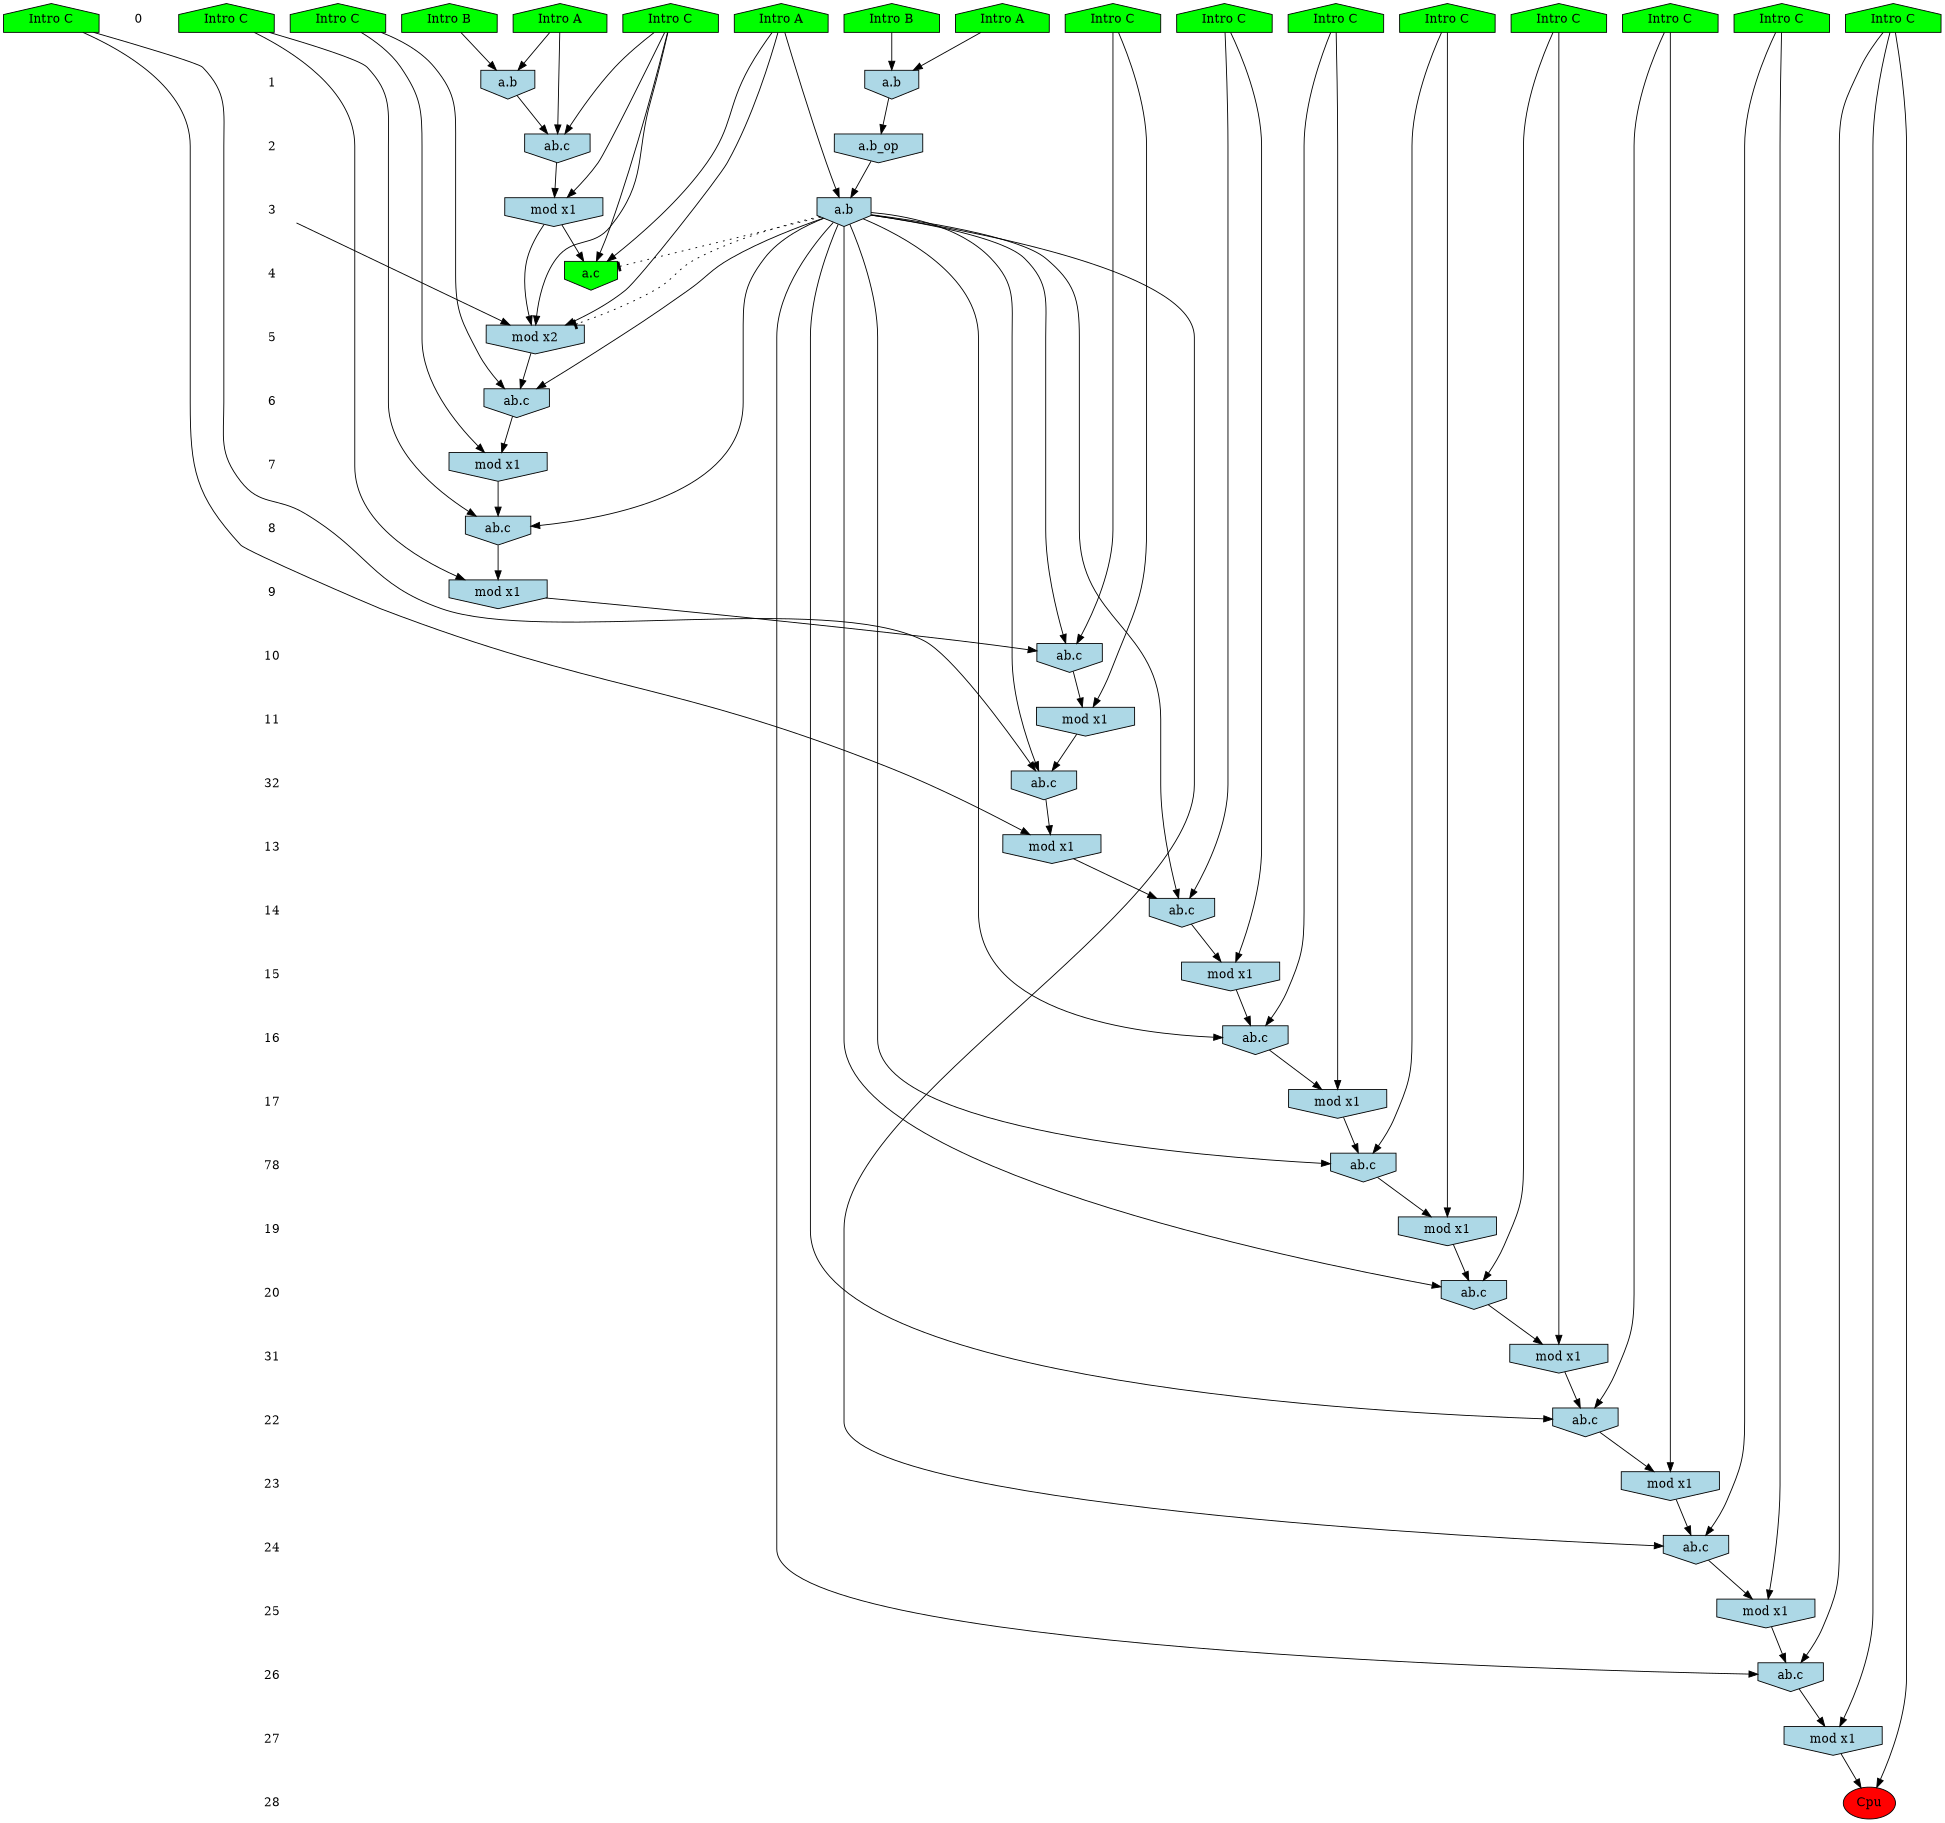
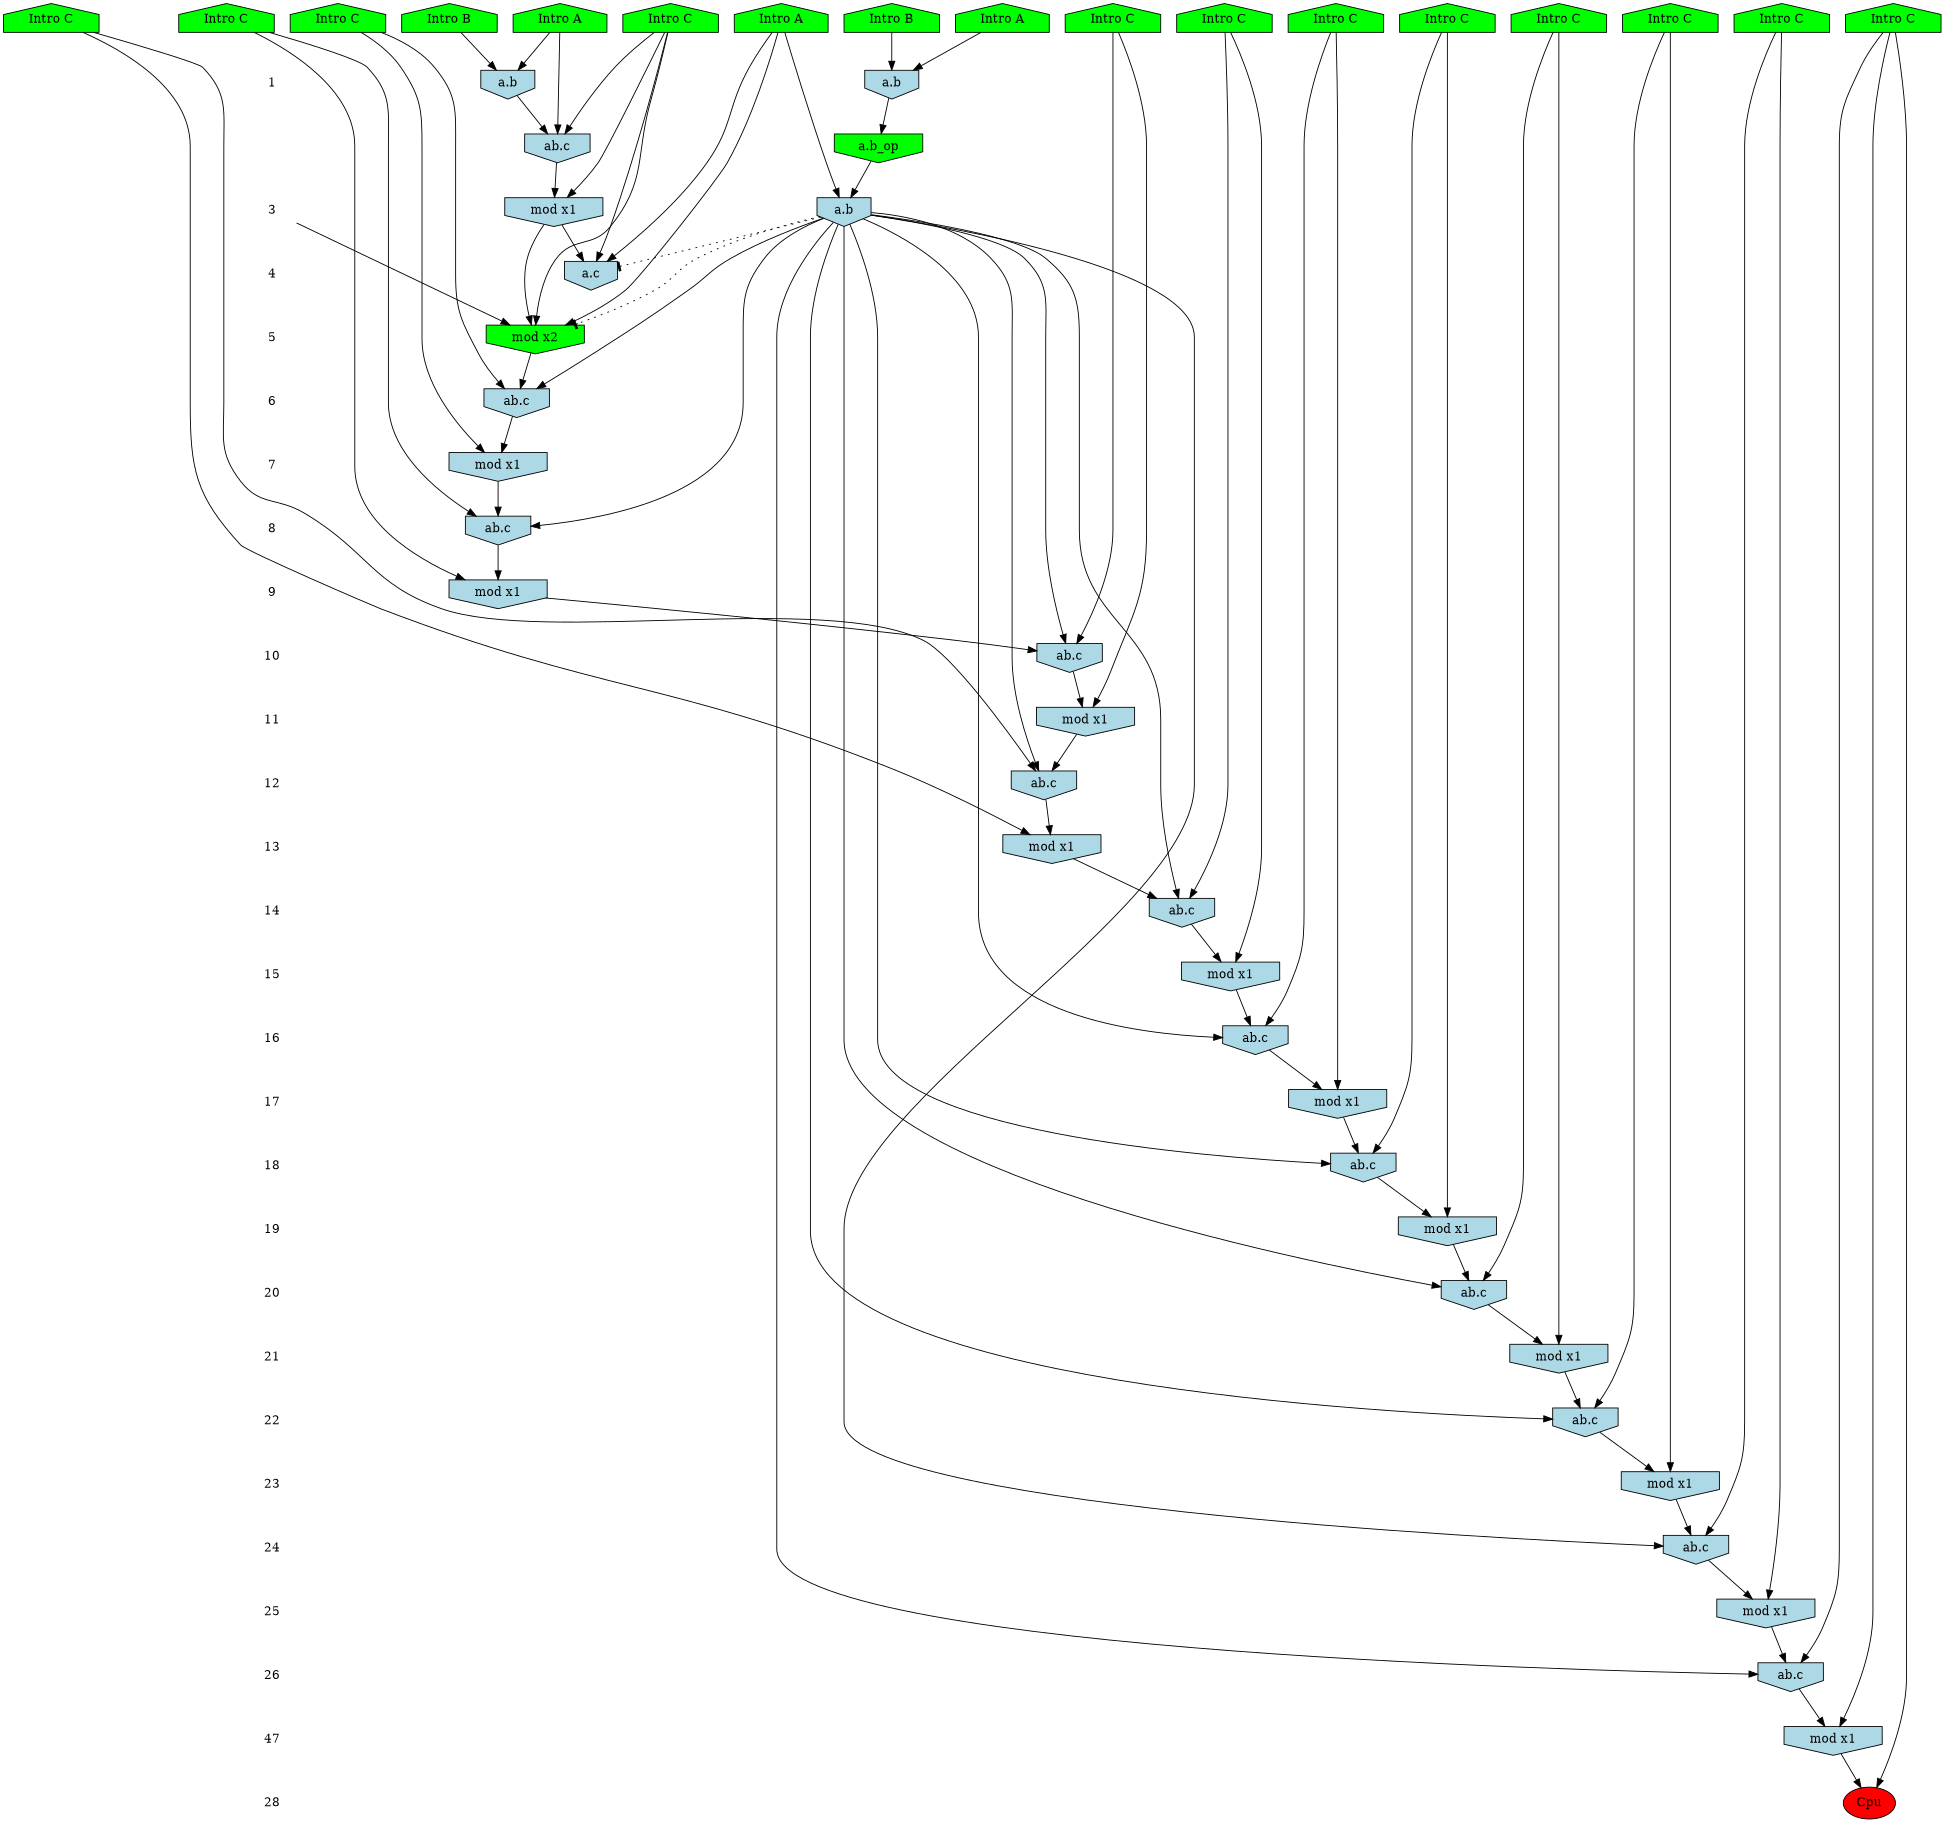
node "0": removed
node "2": removed
node "a.b_op": fillcolor lightblue -> green
node "a.c": fillcolor green -> lightblue
node "mod x2": fillcolor lightblue -> green
node "32": label "32" -> "12"
node "78": label "78" -> "18"
node "31": label "31" -> "21"
node "27": label "27" -> "47"
